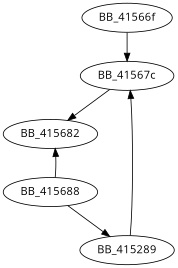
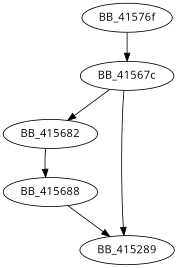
node "BB_41566f": label "BB_41566f" -> "BB_41576f"
edge "BB_415688" -> "BB_415682": reversed
edge "BB_415289" -> "BB_41567c": reversed
